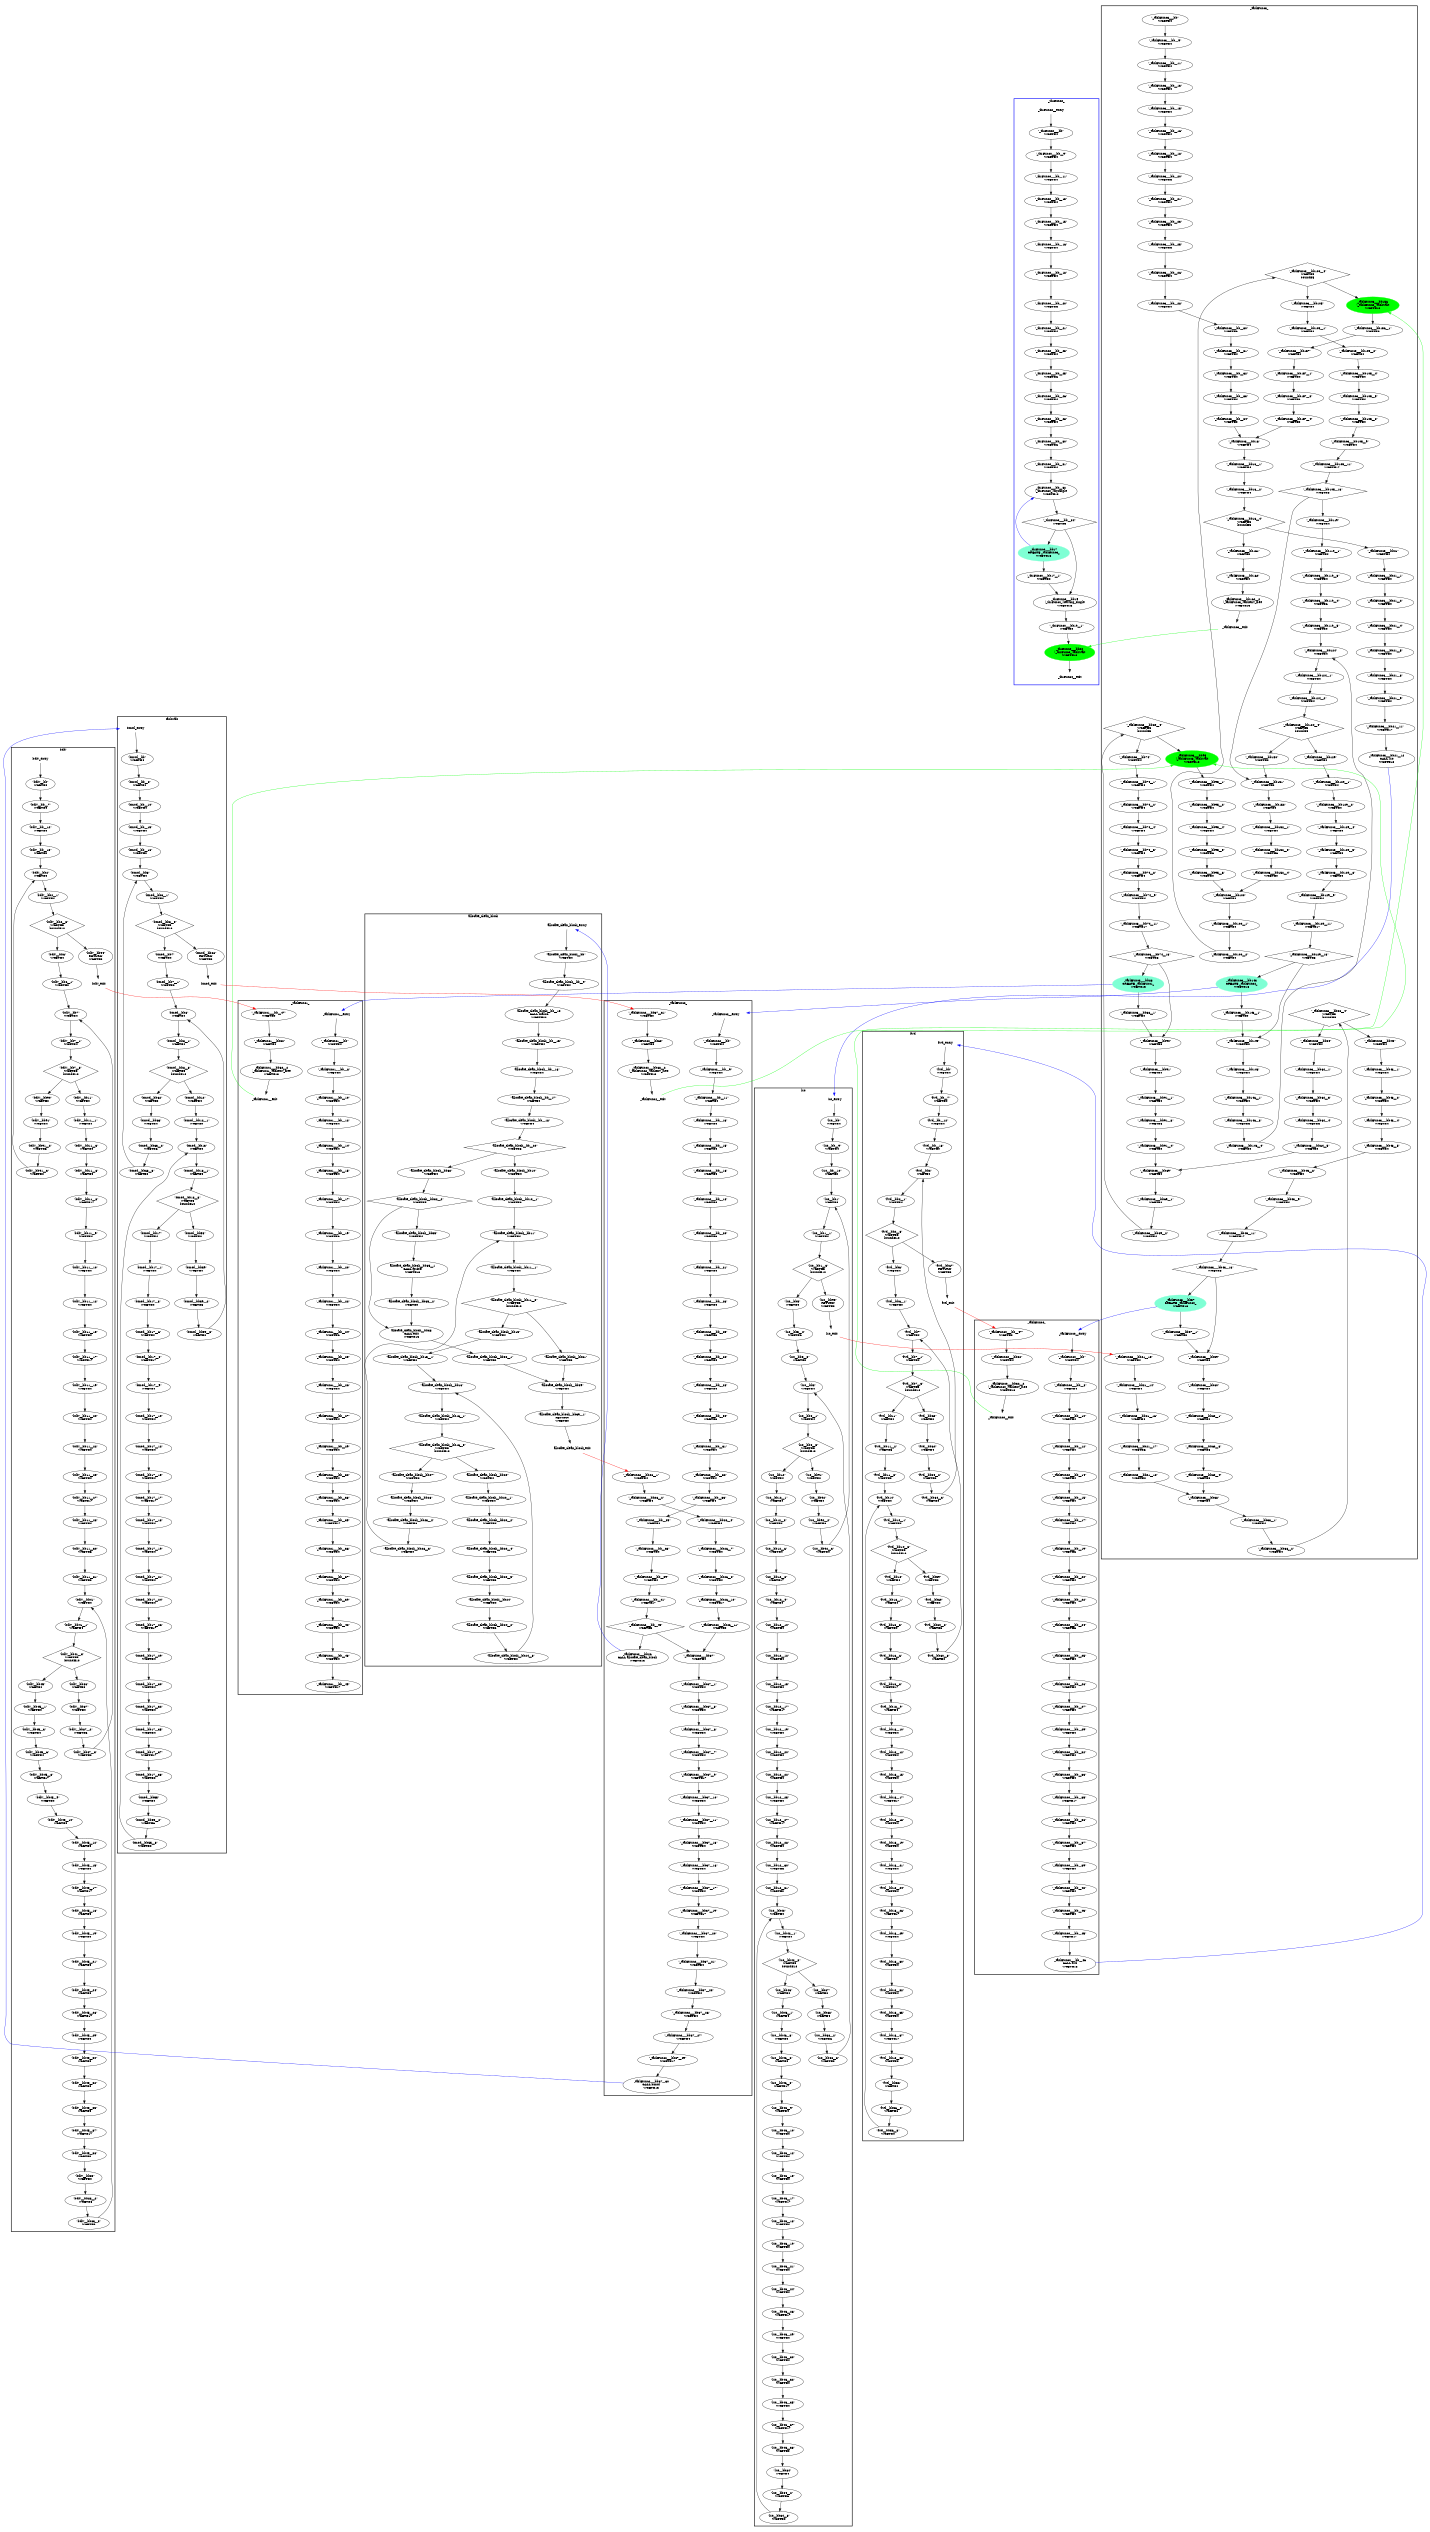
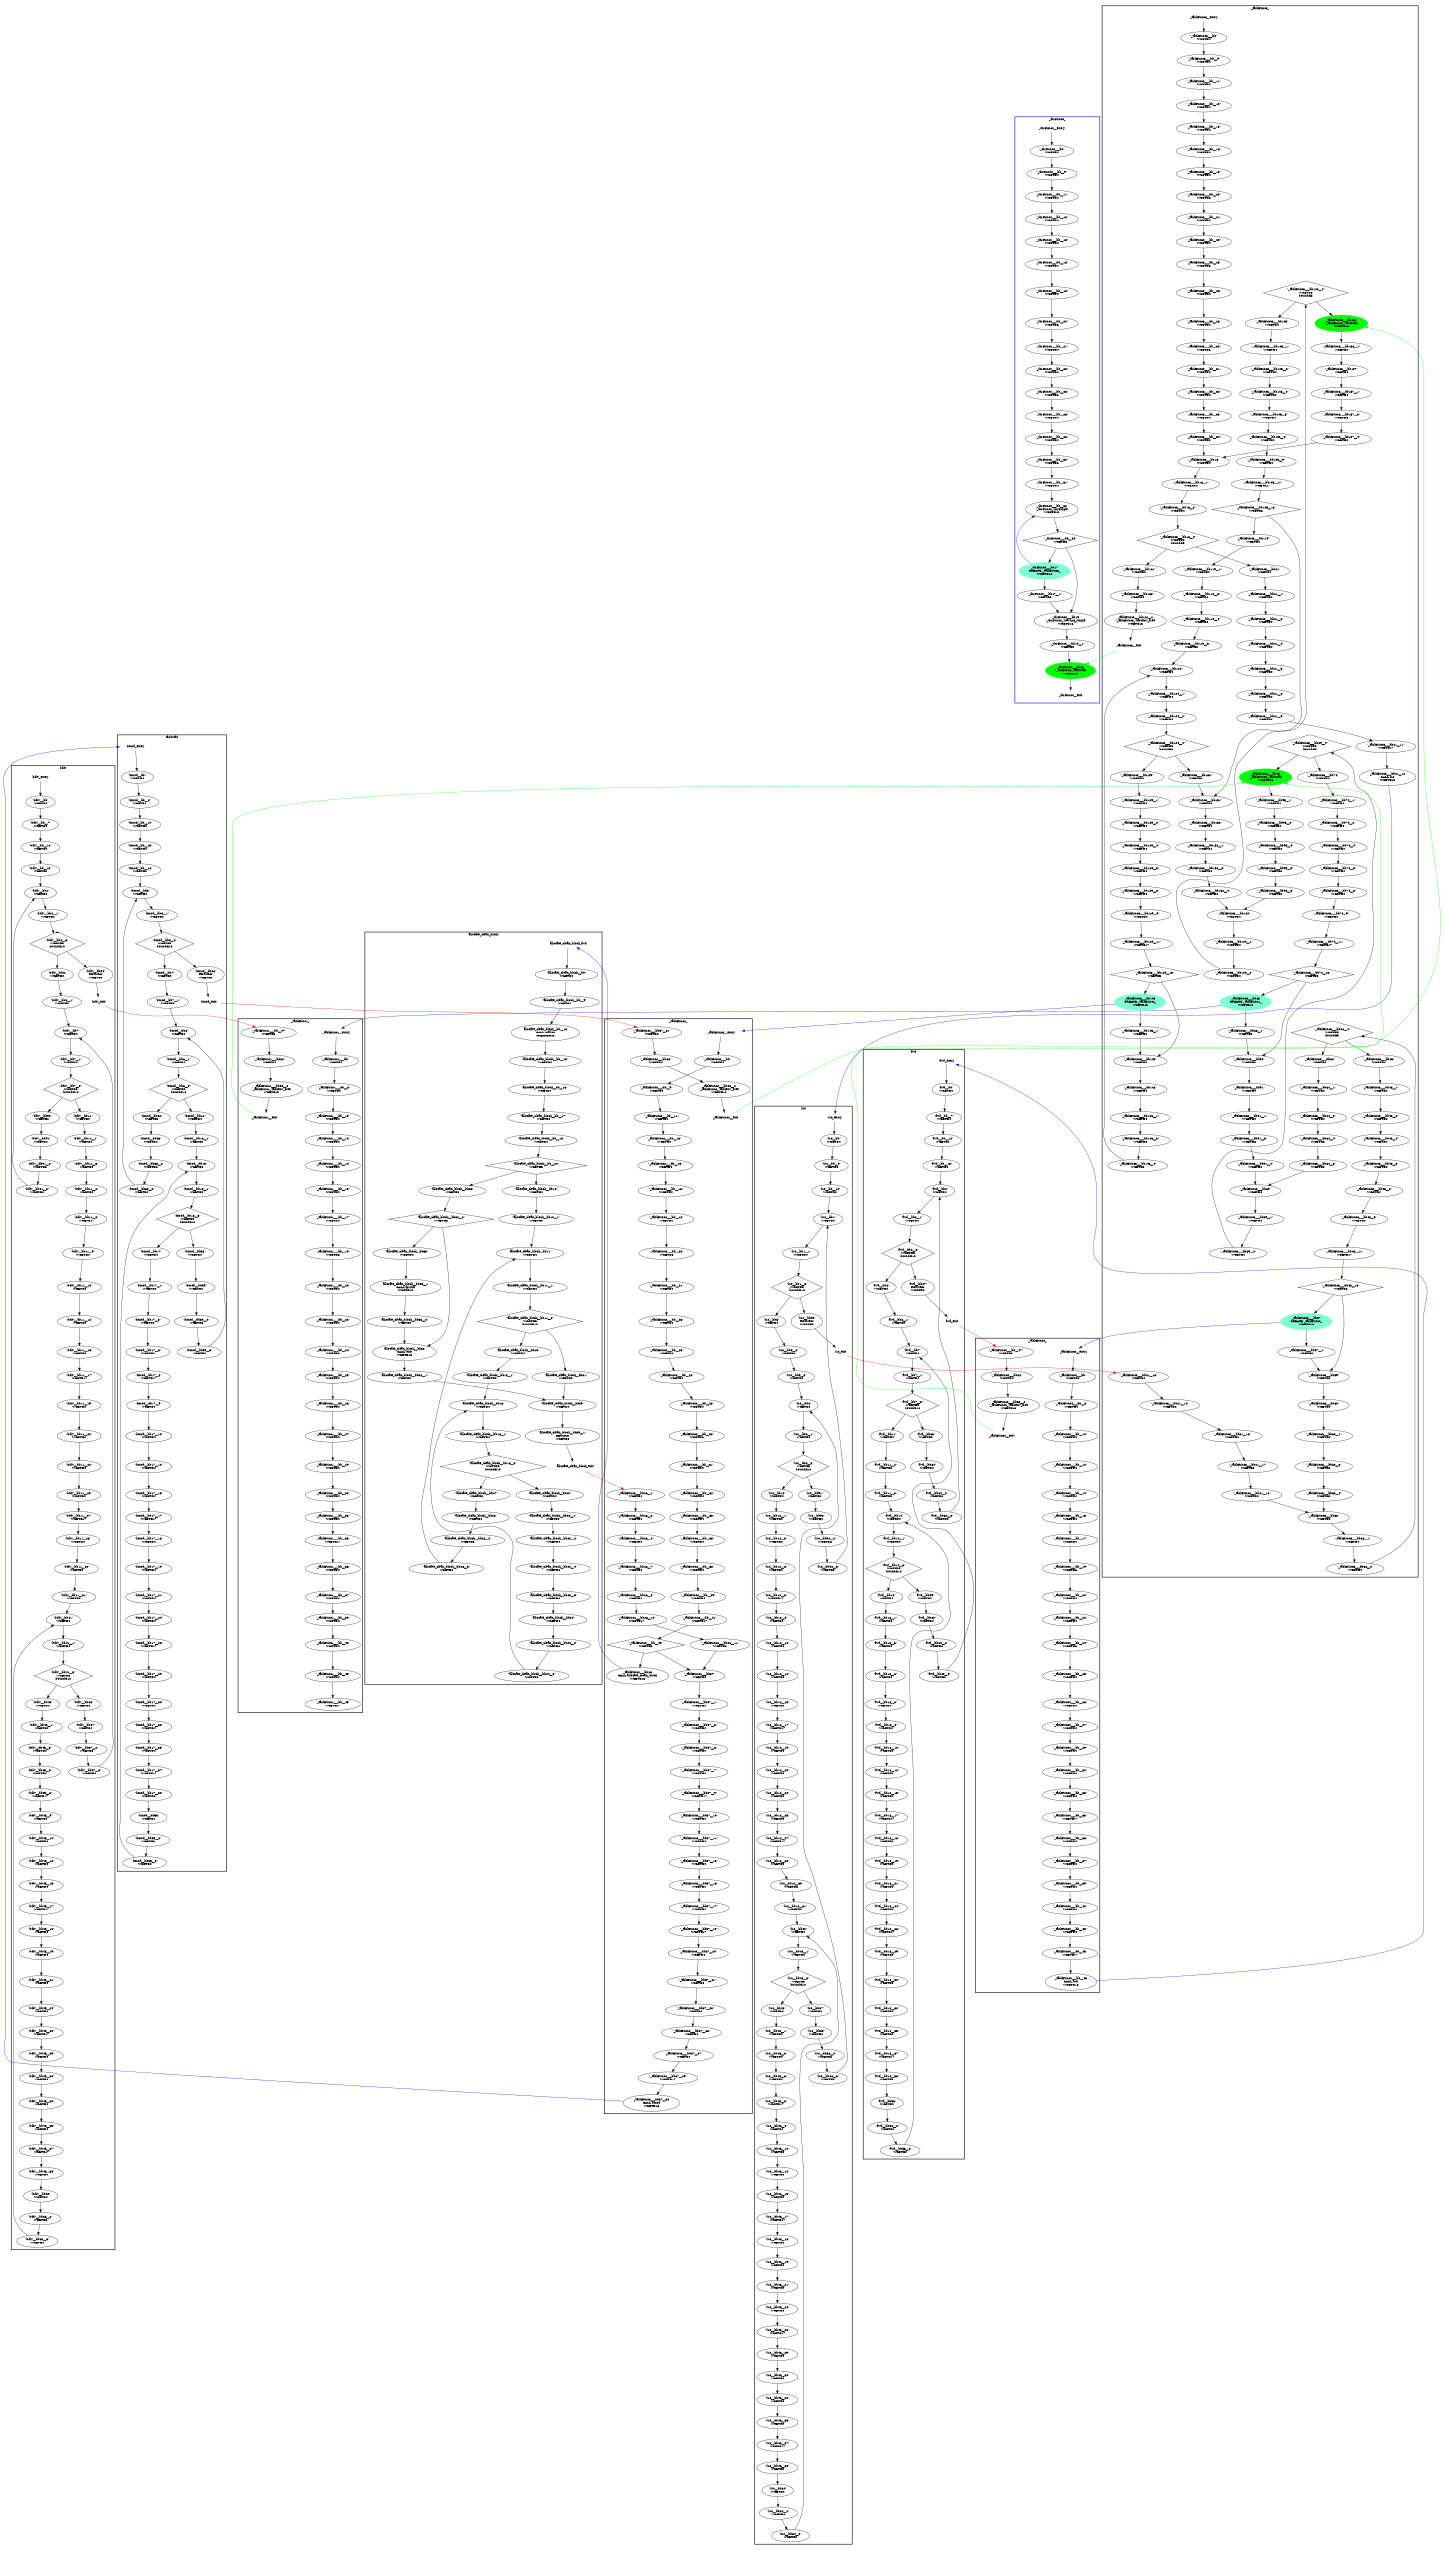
node "_taskFunc3__entry": added
node "allocate_clean_block_entry": label "allocate_clean_block_entry" -> "allocate_clean_block_fwd"
node "allocate_clean_block__bb__13 CALL malloc WCET=22": label "allocate_clean_block__bb__13 CALL malloc WCET=22" -> "allocate_clean_block__bb__13 CALL malloc CREATE=22"
